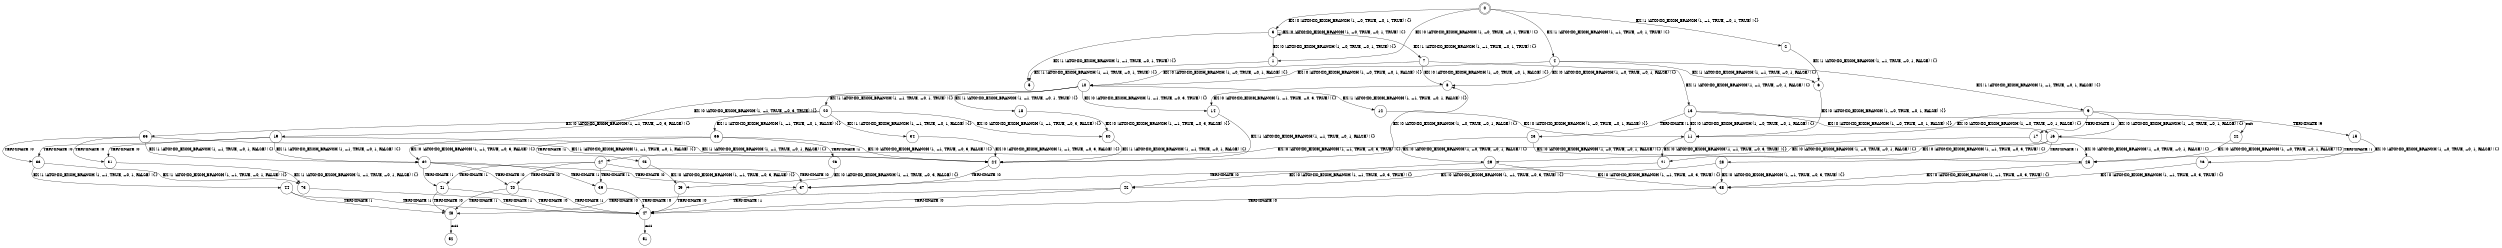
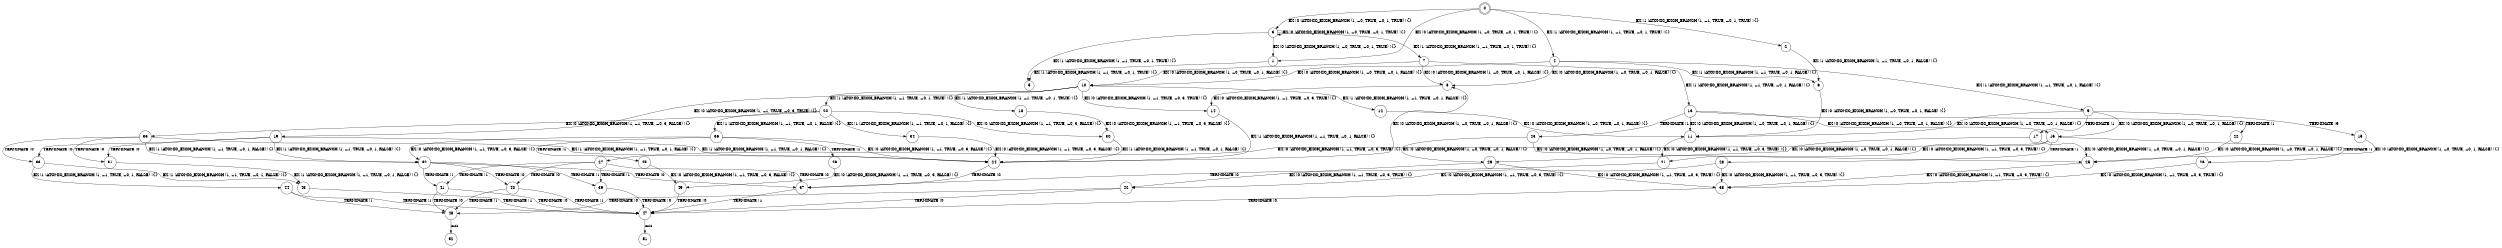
edge "13" -> "22": label "exit" -> "TERMINATE !1"
node "73": label "73" -> "43"
